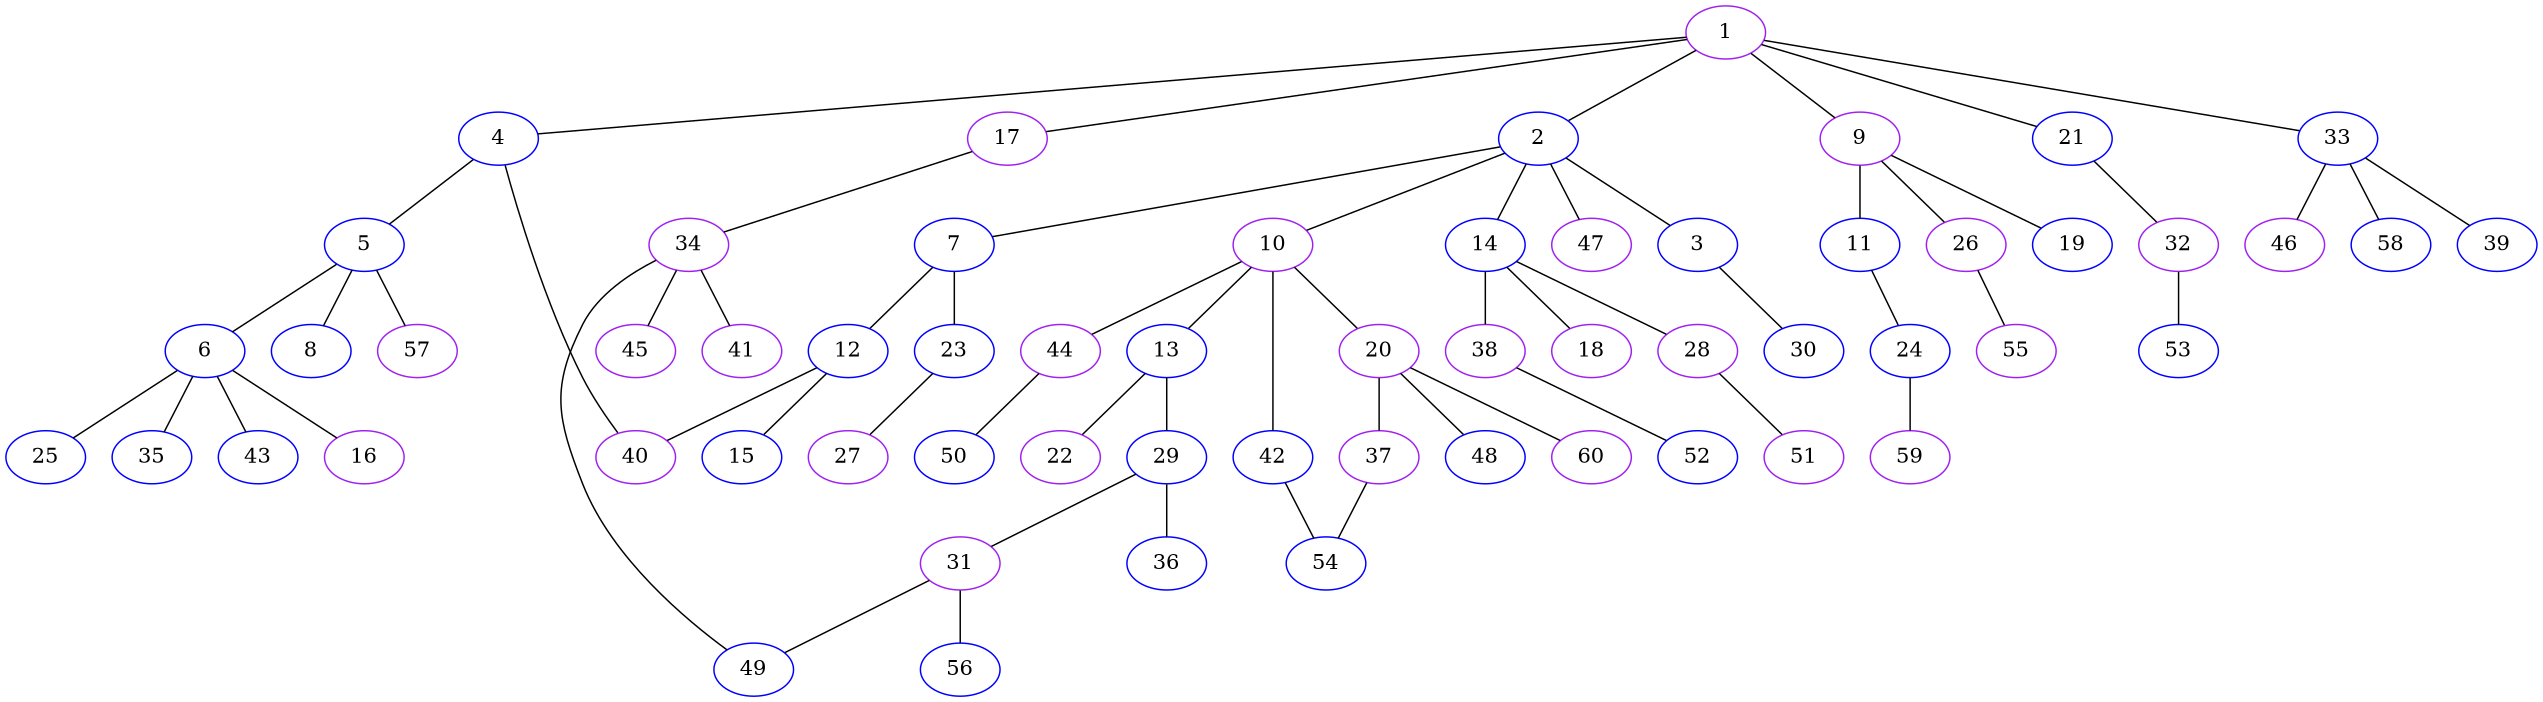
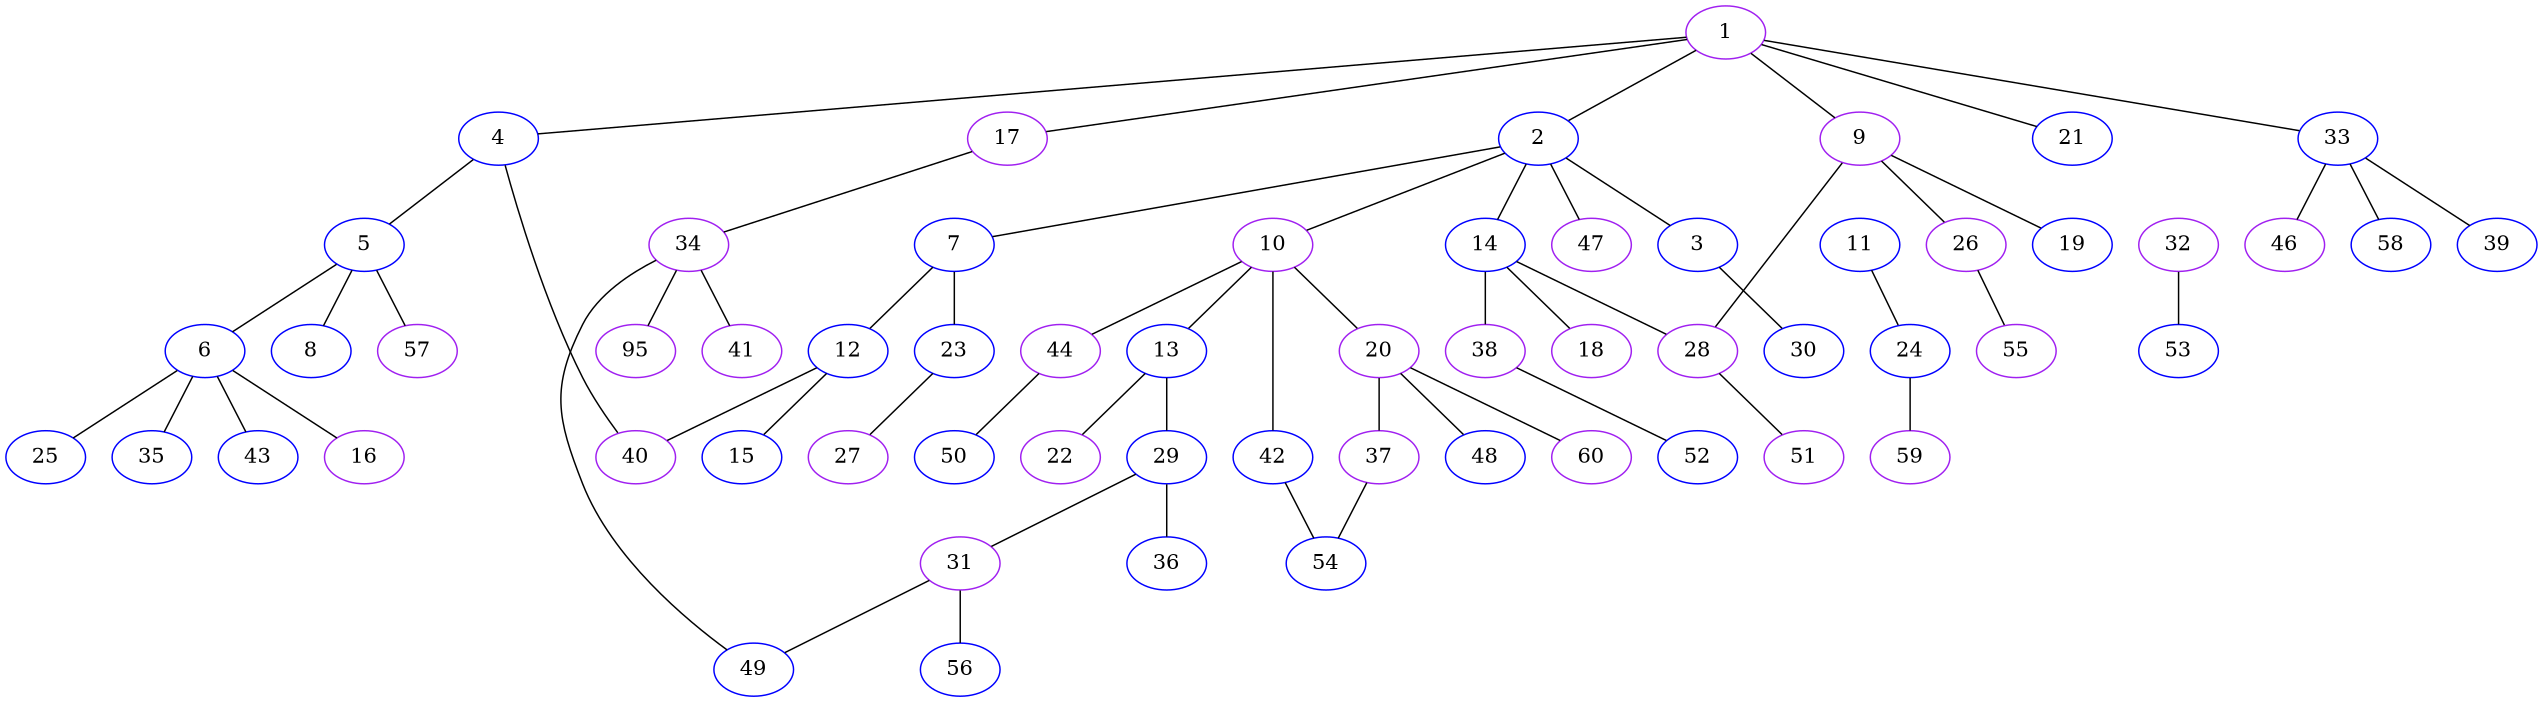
edge "9" -- "11": now "9" -- "28"
edge "21" -- "32": removed
node "45": label "45" -> "95"
